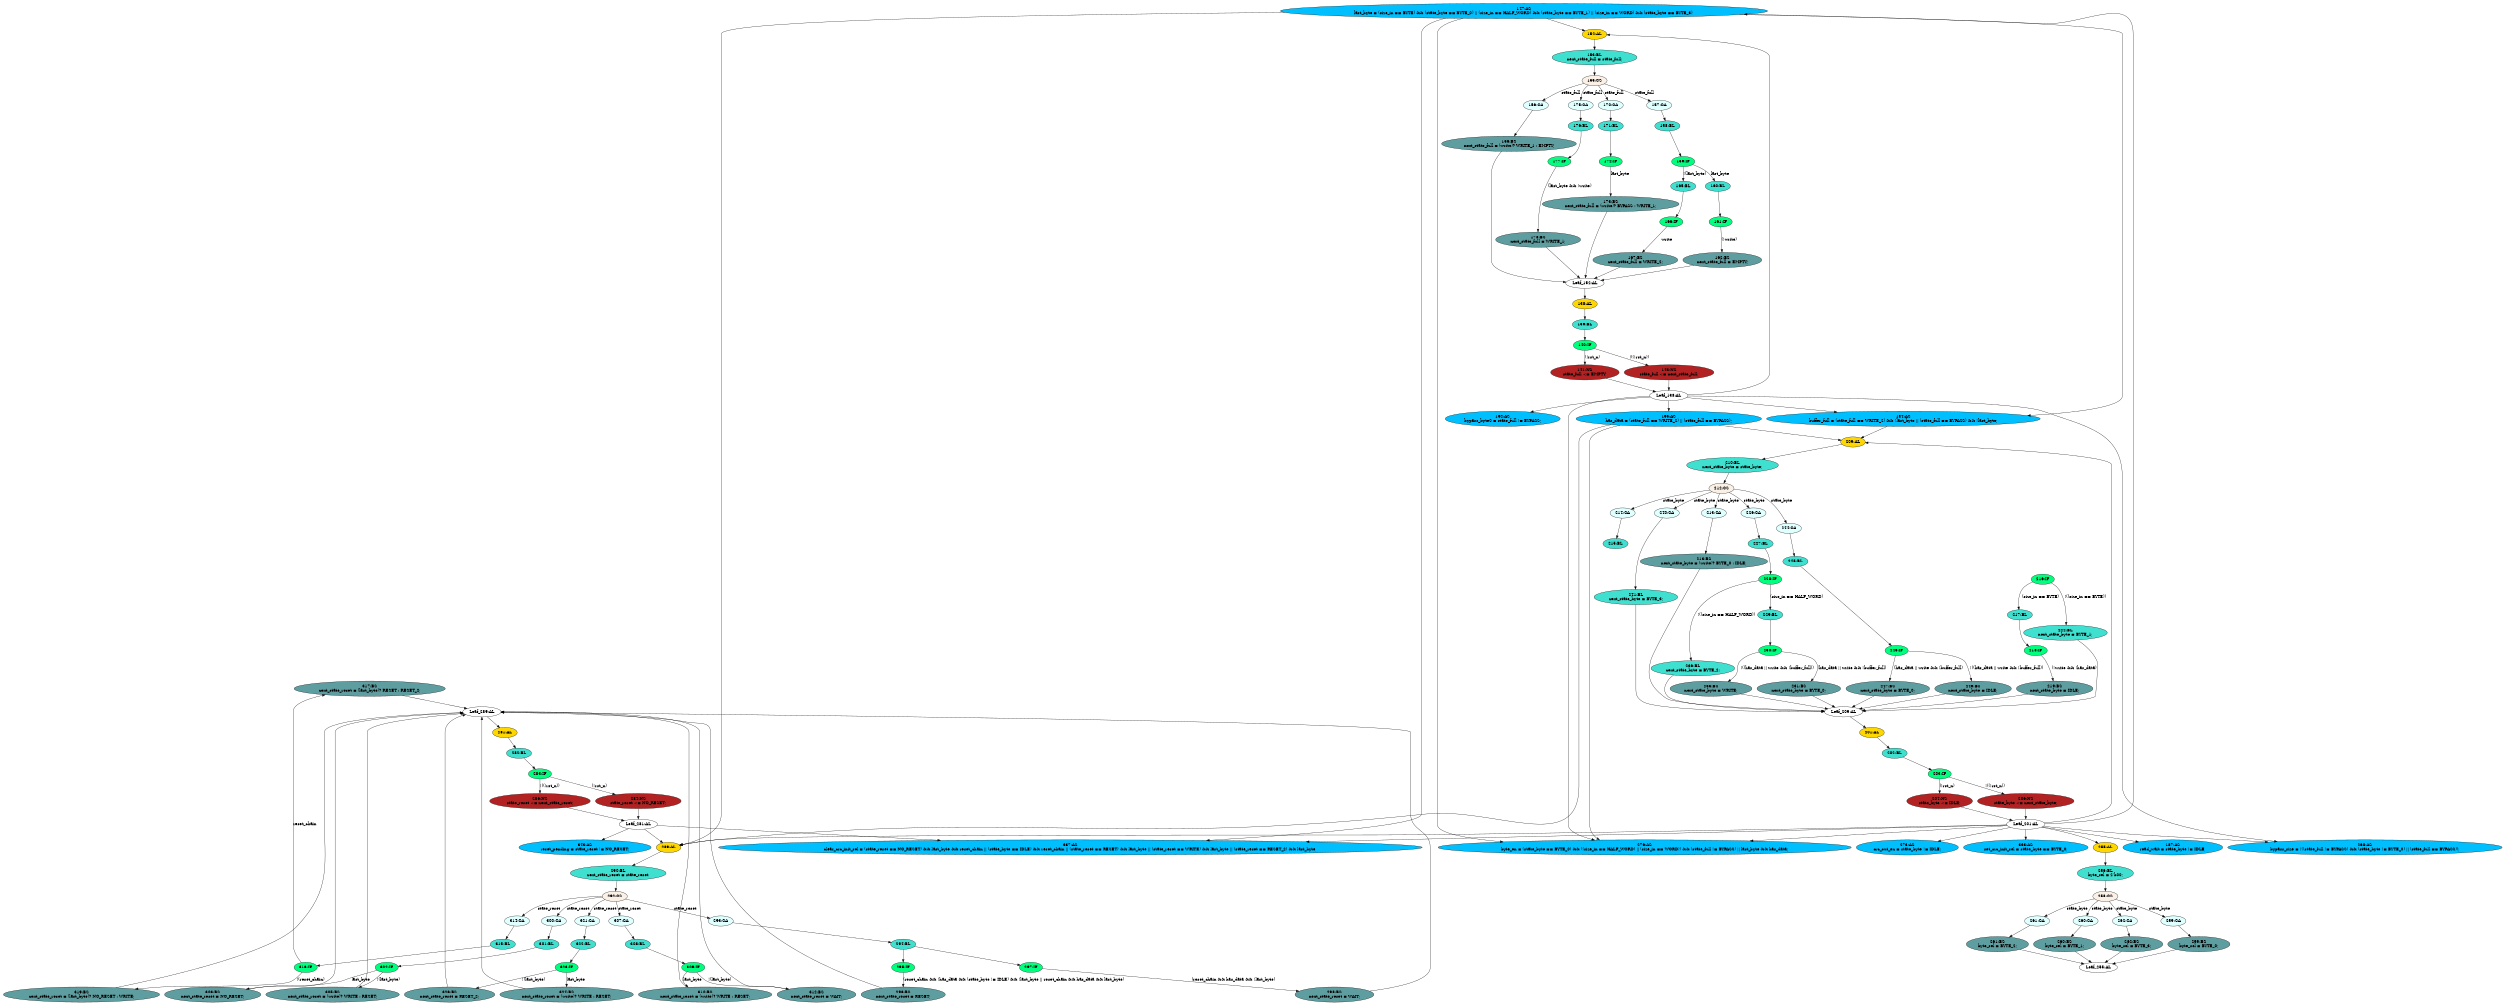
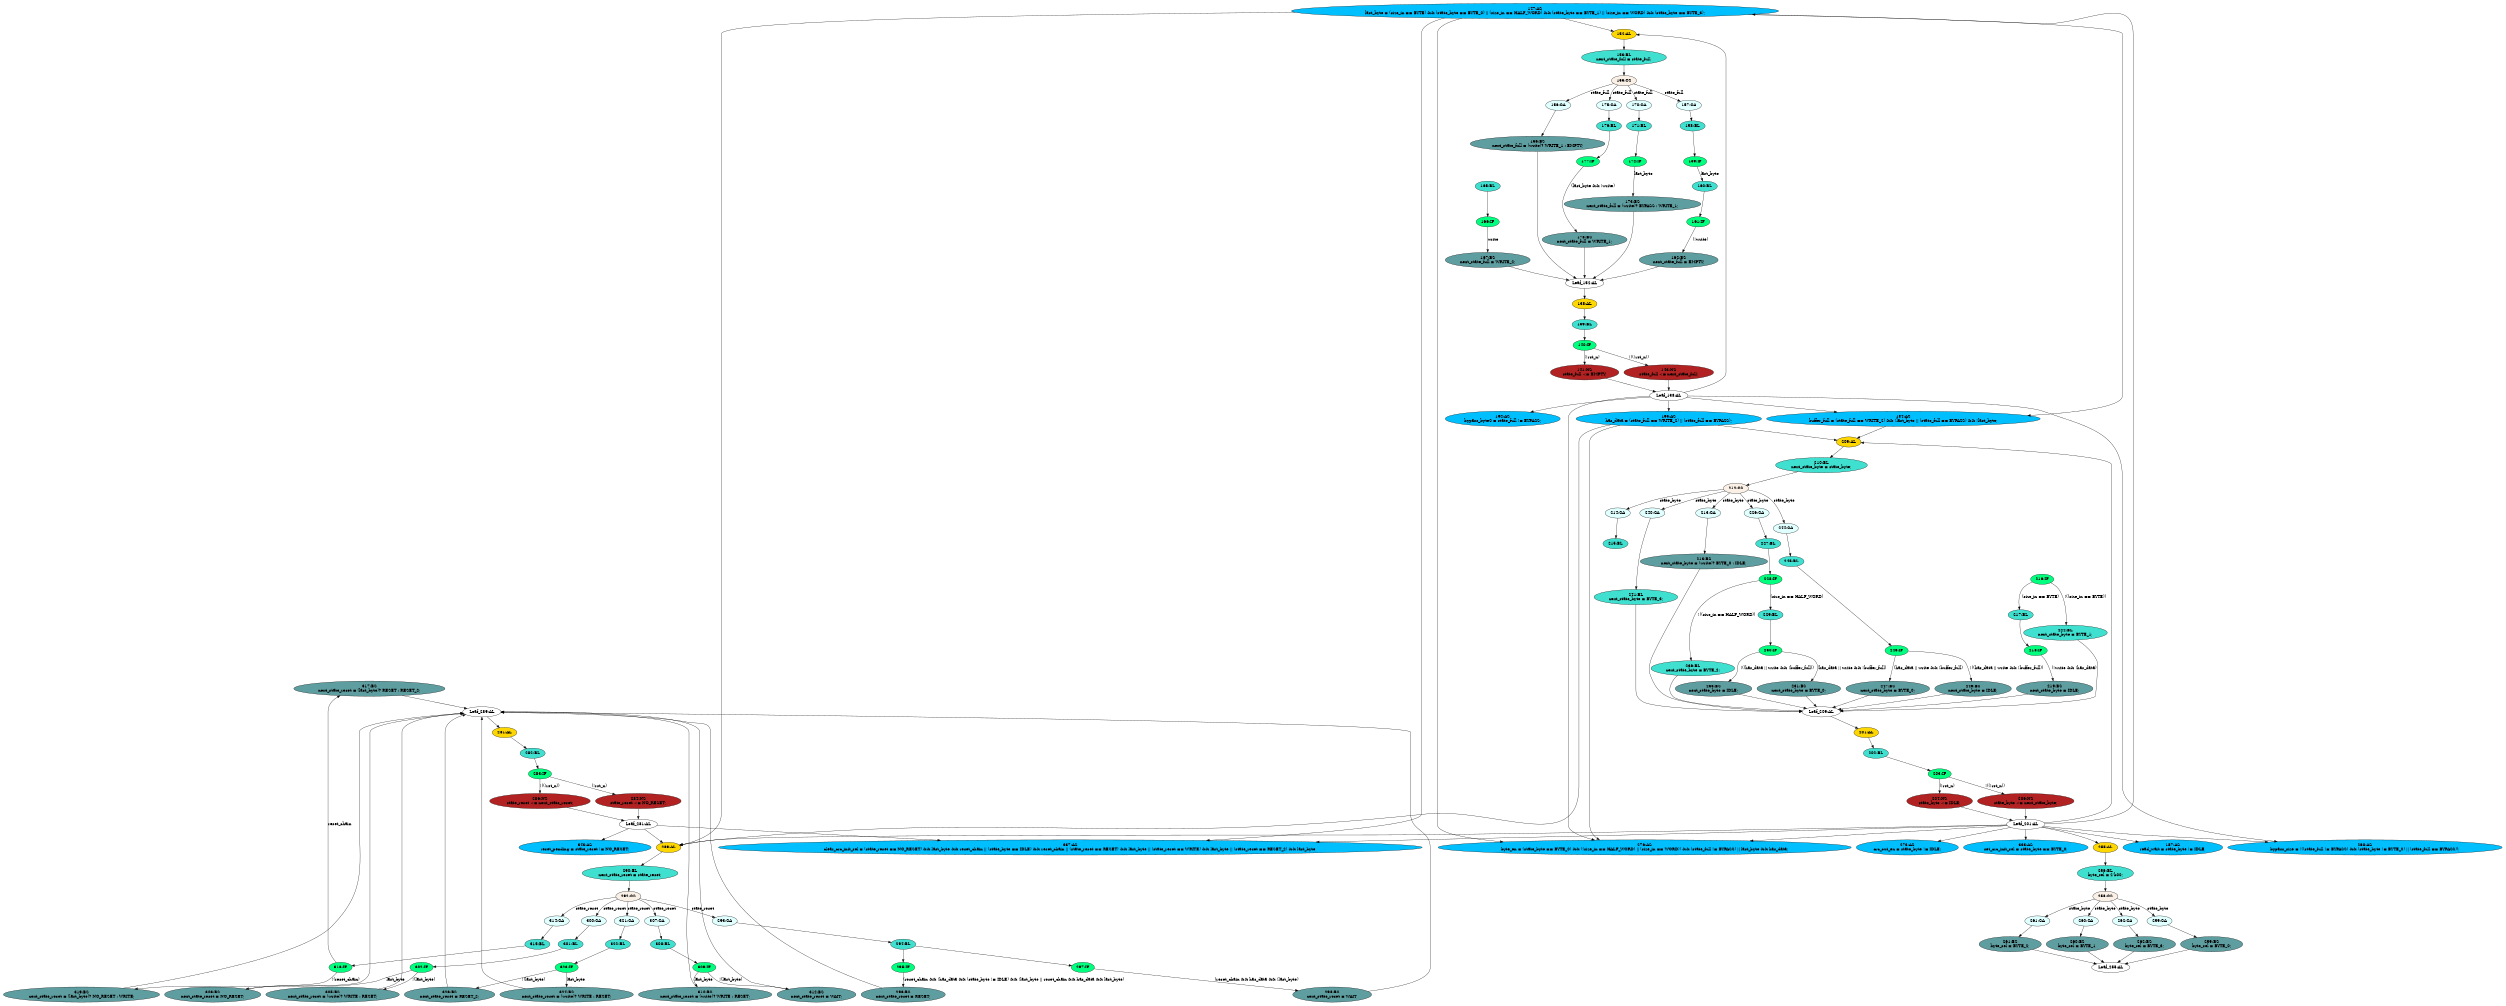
edge "159:IF" -> "165:BL": removed, label "!(last_byte)"
node "233:BS next_state_byte = WRITE;": label "233:BS next_state_byte = WRITE;" -> "233:BS next_state_byte = IDLE;"
